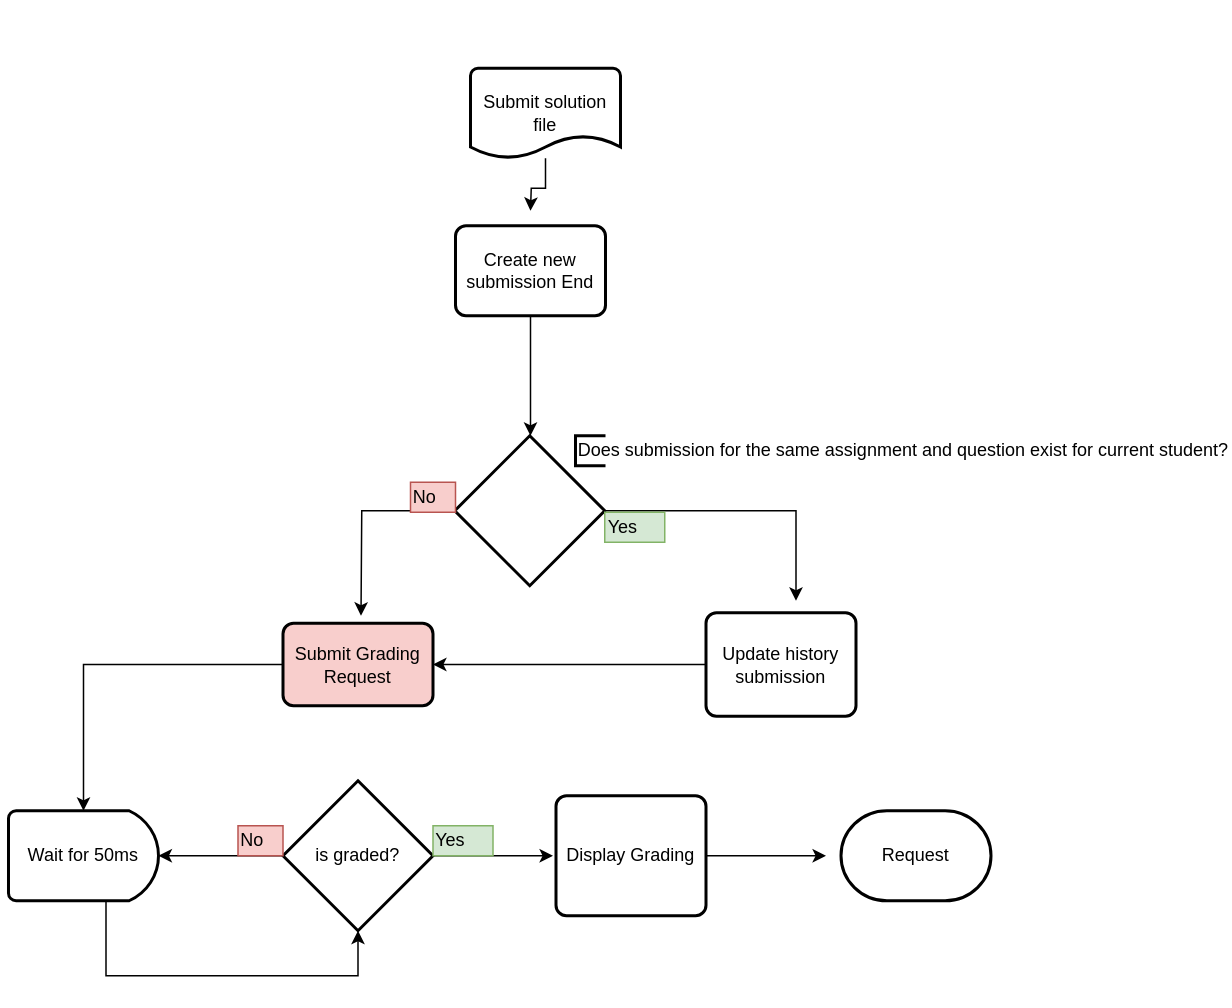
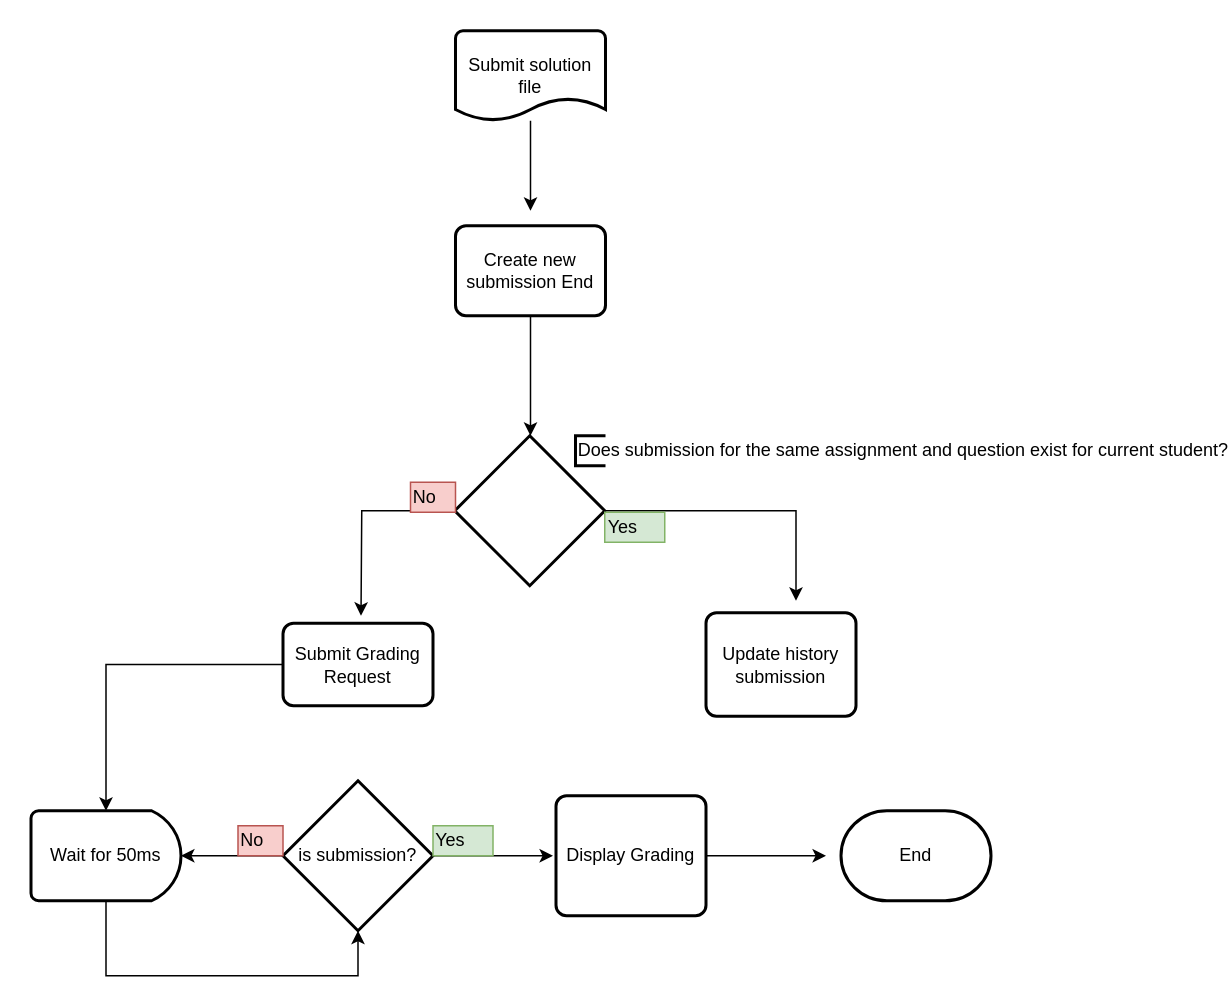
node "Submit solution file": moved (545, 113) -> (530, 76)
node "Submit Grading Request": fillcolor #f8cecc -> #ffffff
edge "Update history submission" -> "Submit Grading Request": removed
node "Wait for 50ms": moved (83, 856) -> (106, 856)
node "is graded?": label "is graded?" -> "is submission?"
node "Request": label "Request" -> "End"
